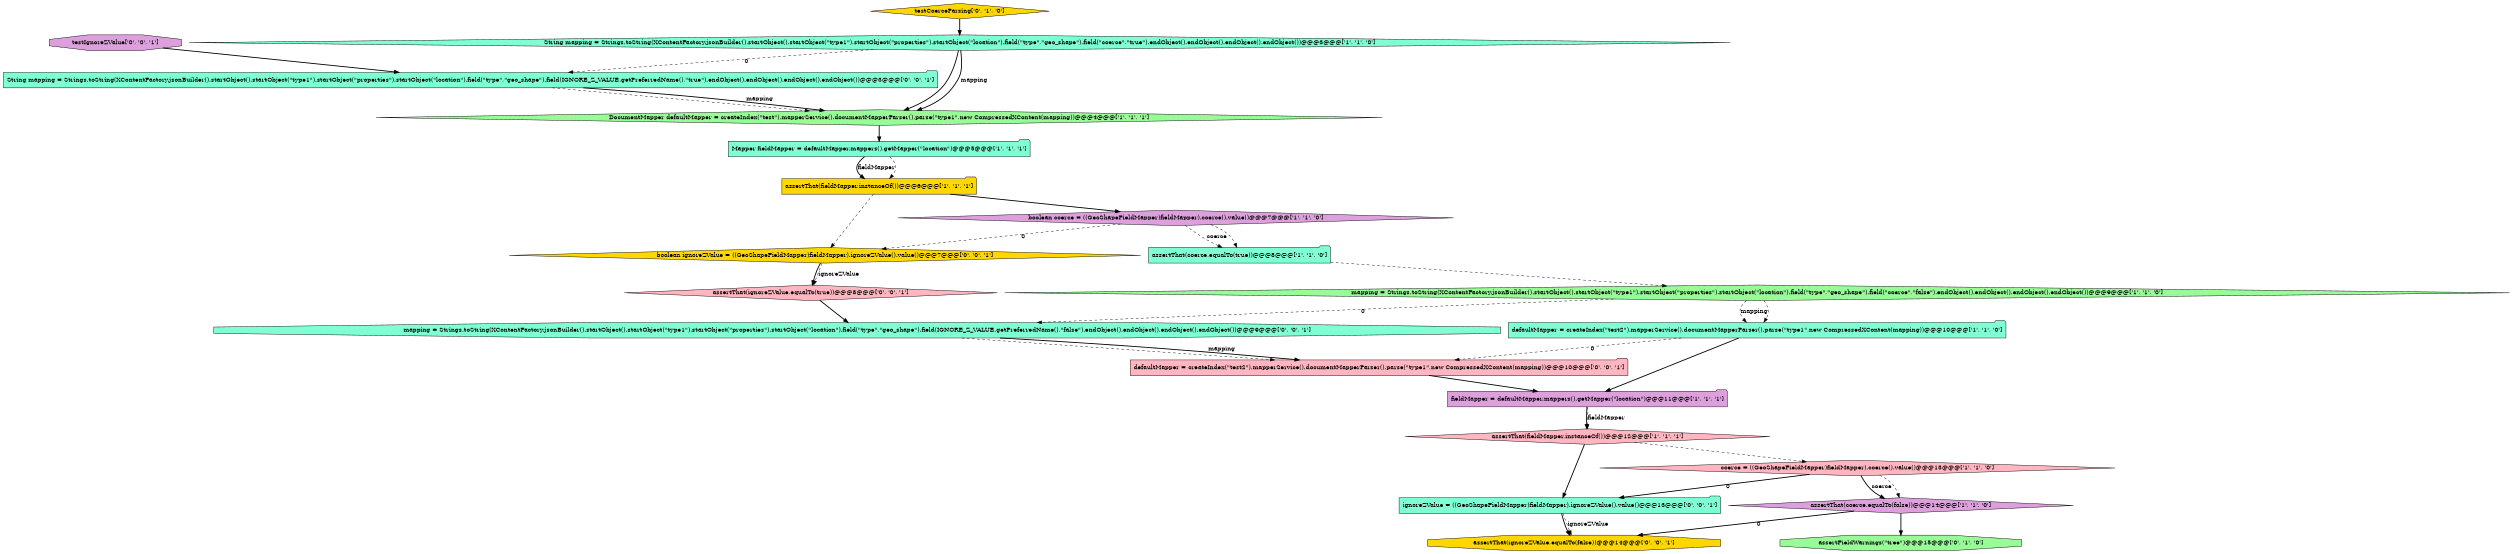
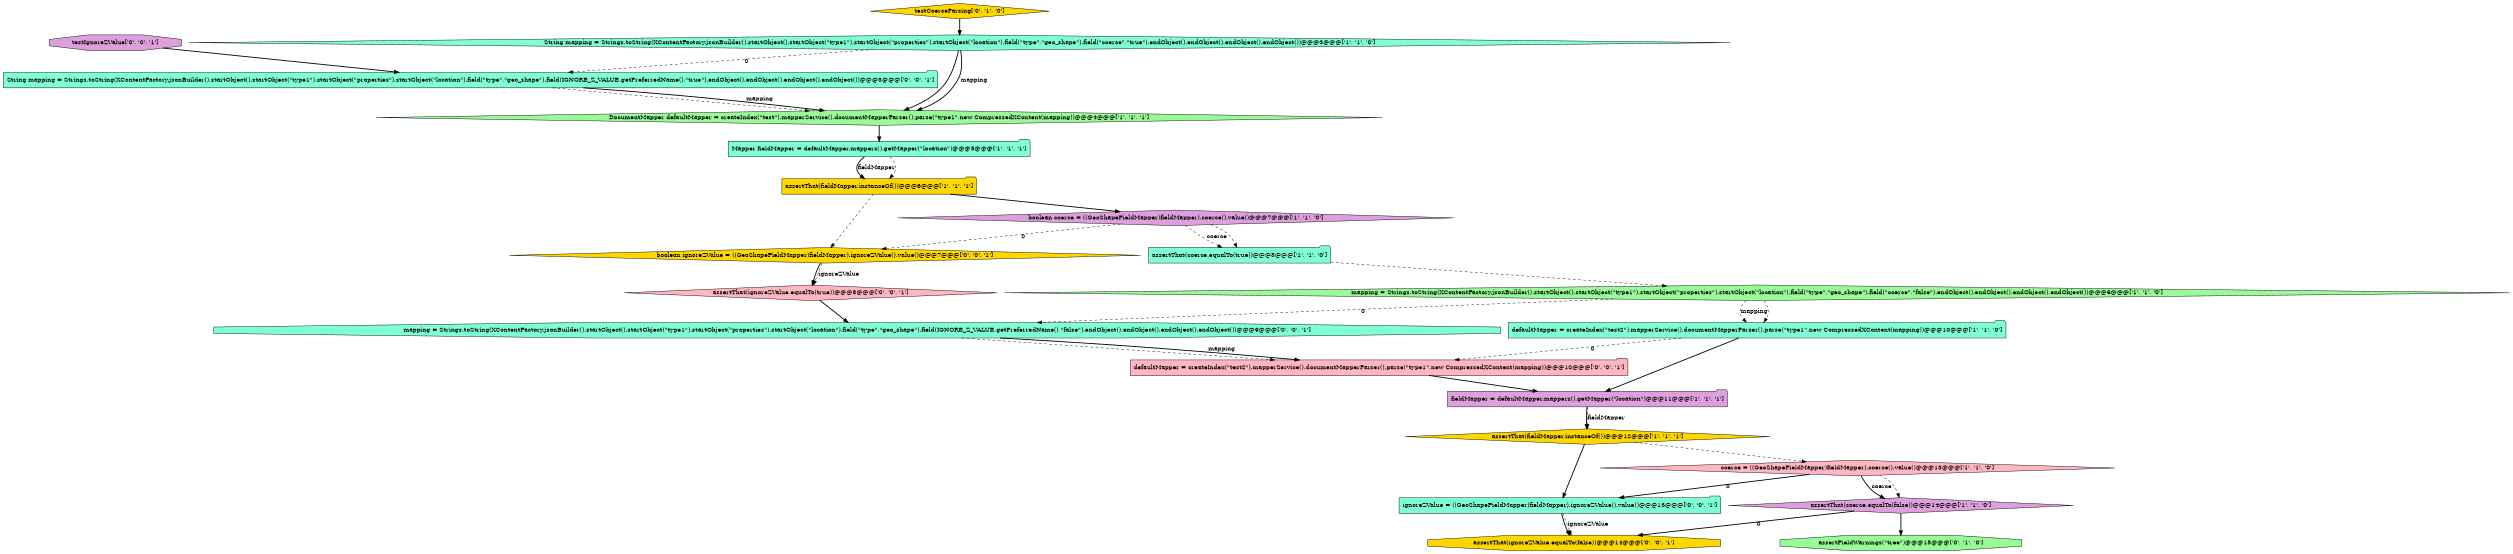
node "assertThat(fieldMapper,instanceOf())@@@12@@@['1', '1', '1']": fillcolor lightpink -> gold
